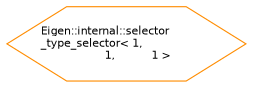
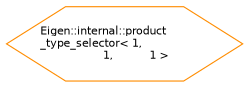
node "Eigen::internal::selector _type_selector< 1, 1,           1 >": label "Eigen::internal::selector _type_selector< 1, 1,           1 >" -> "Eigen::internal::product _type_selector< 1, 1,           1 >"
